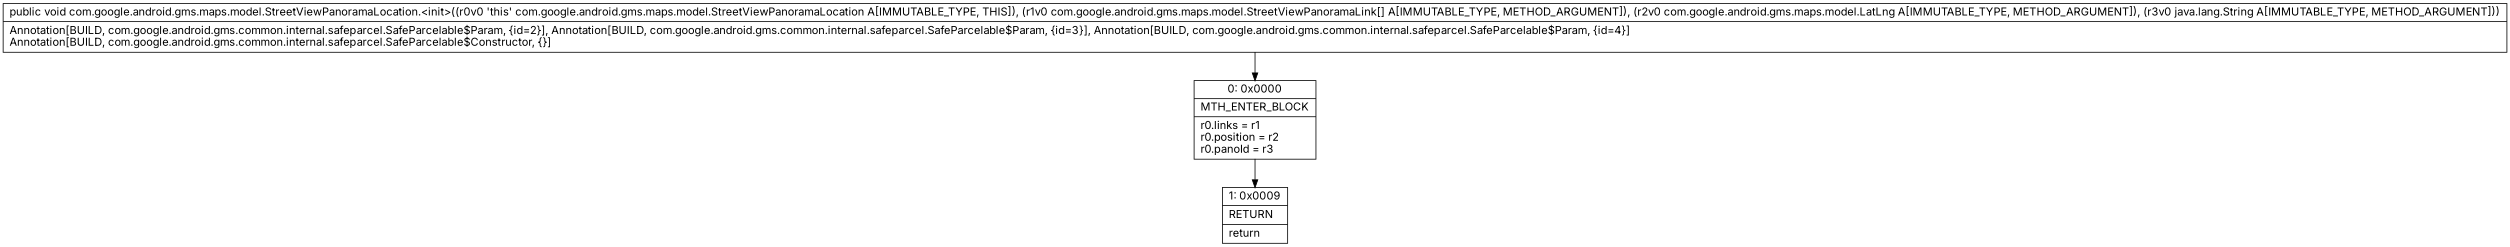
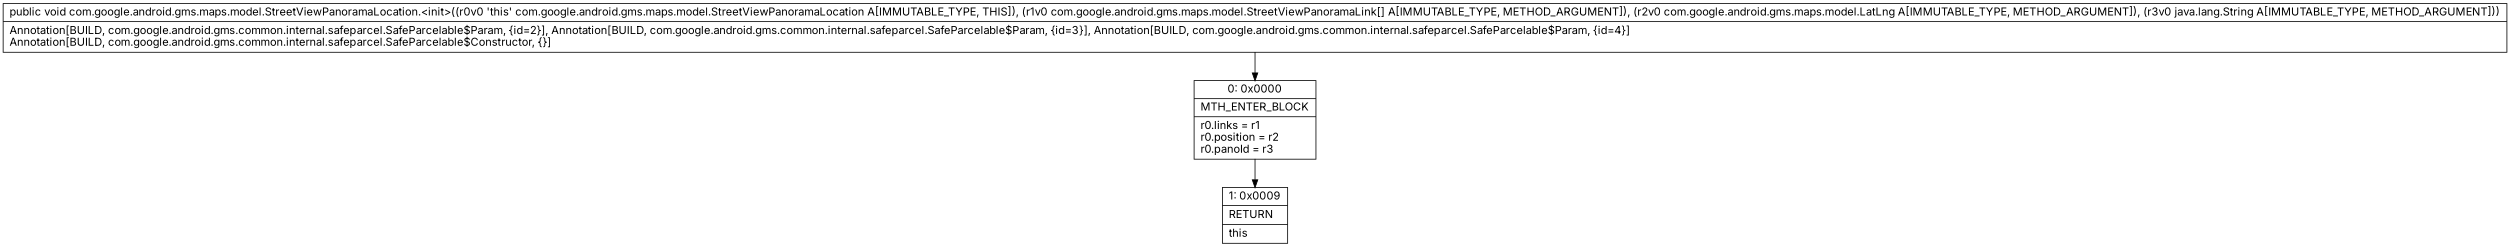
node "1: 0x0009": text "return" -> "this"
